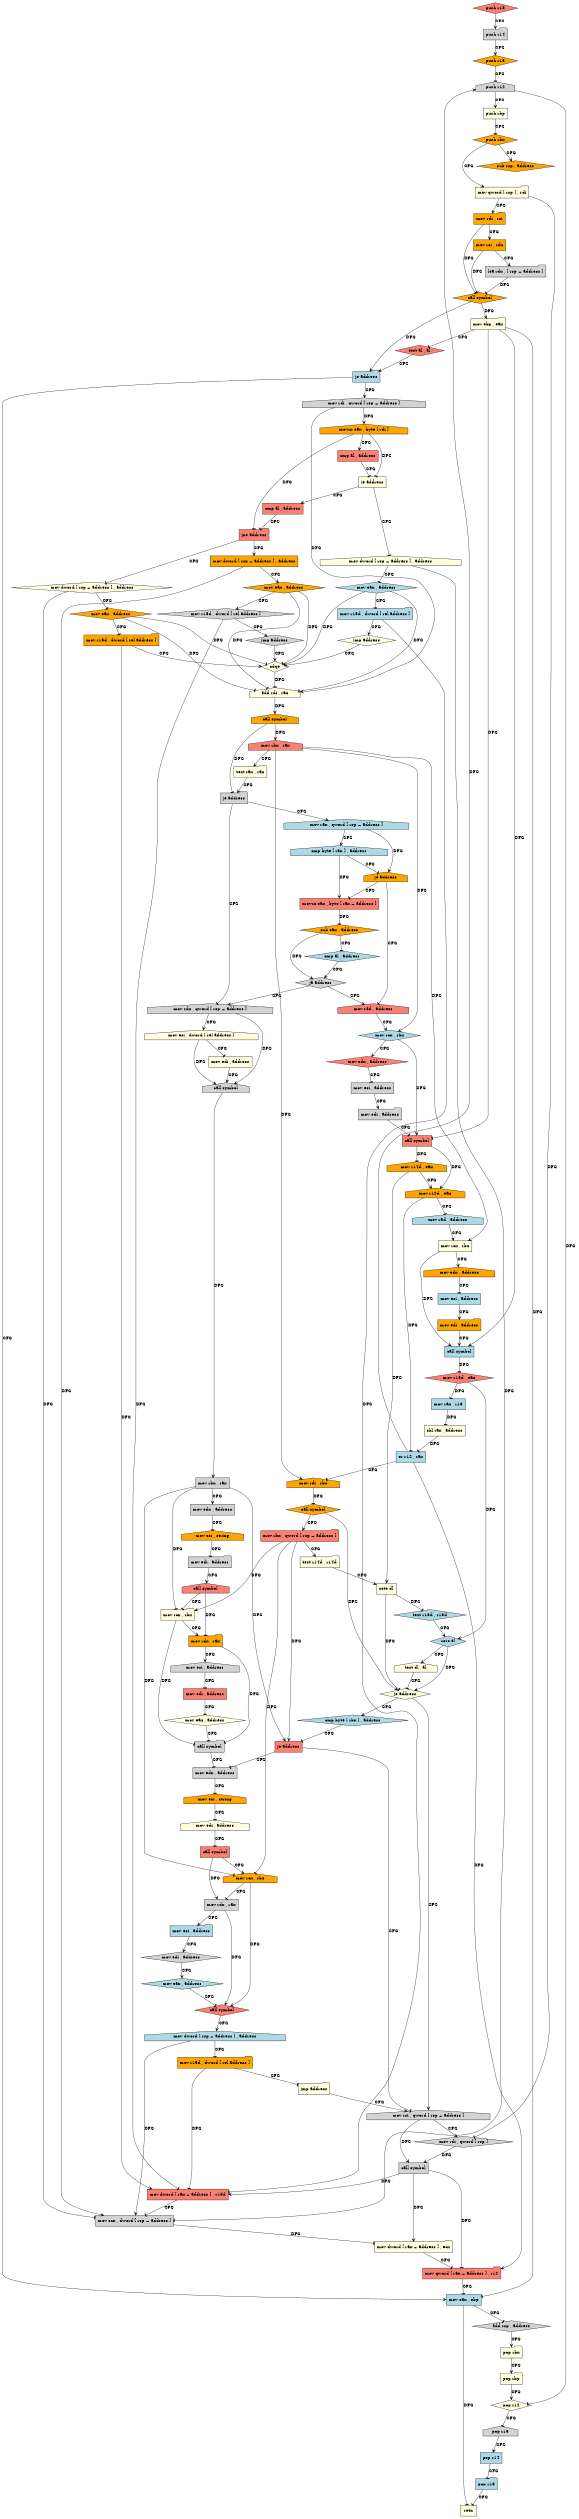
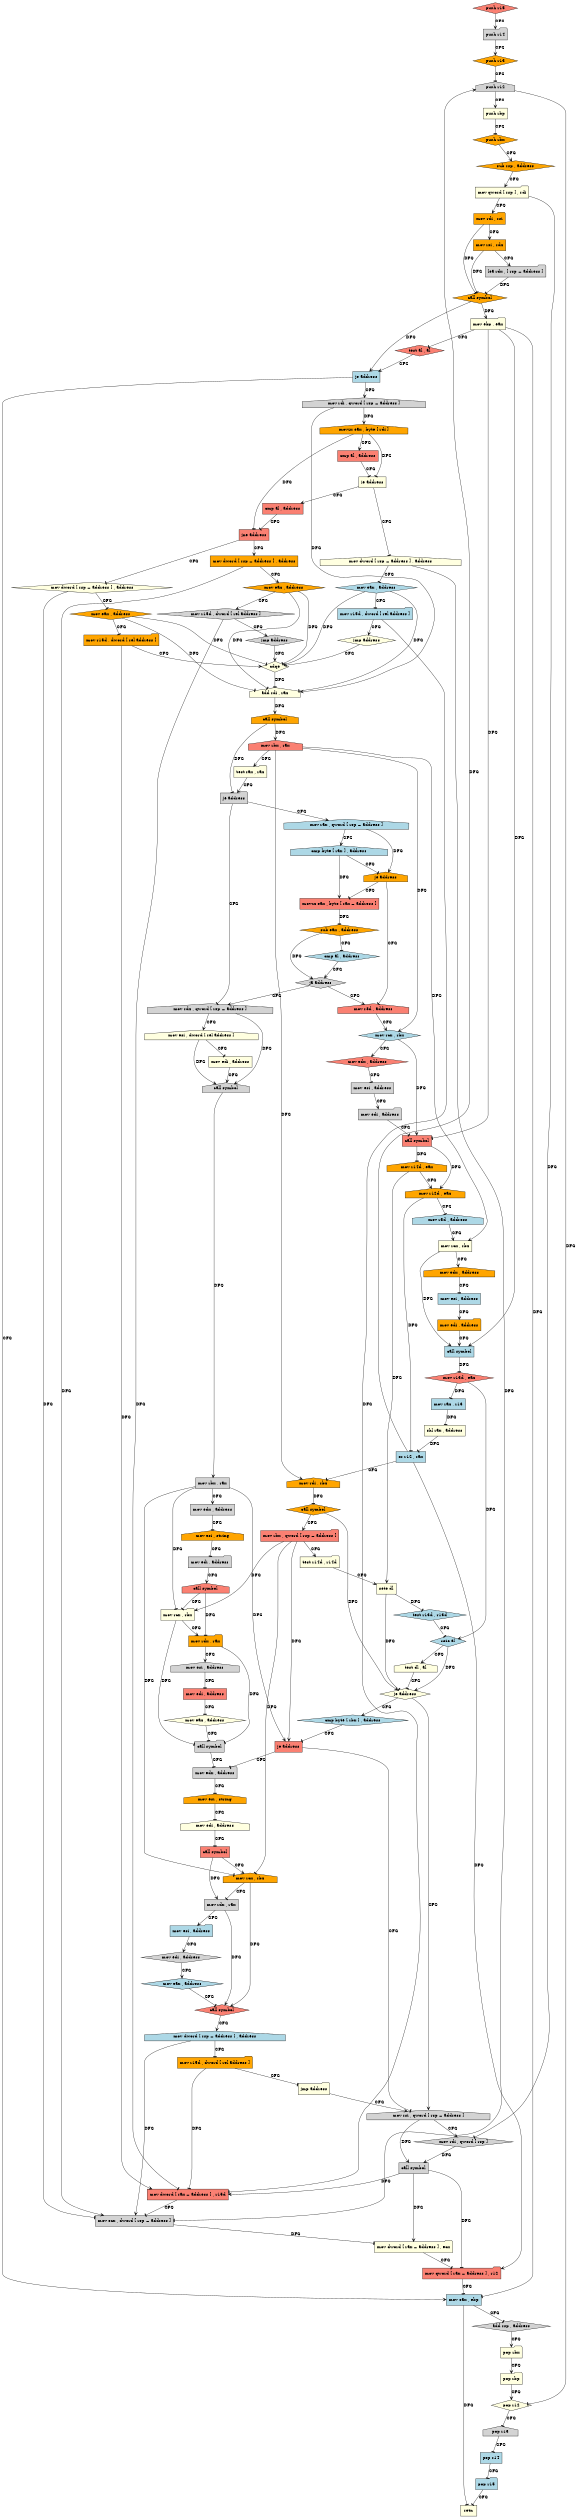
edge "push rbx" -> "mov qword [ rsp ] , rdi": now "sub rsp , address" -> "mov qword [ rsp ] , rdi"
edge "test r13d , r13d" -> "sete al": arrowhead vee -> tee
edge "pop r13" -> "pop r14": arrowhead vee -> tee
